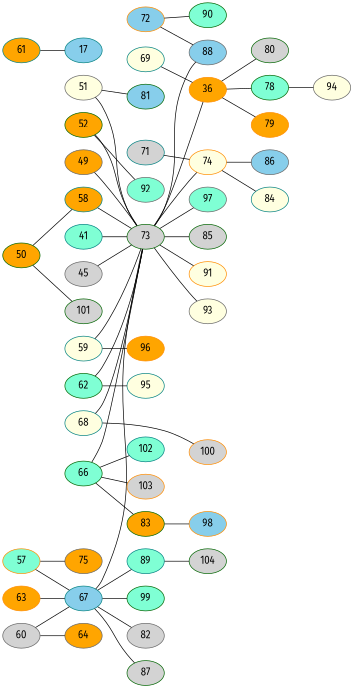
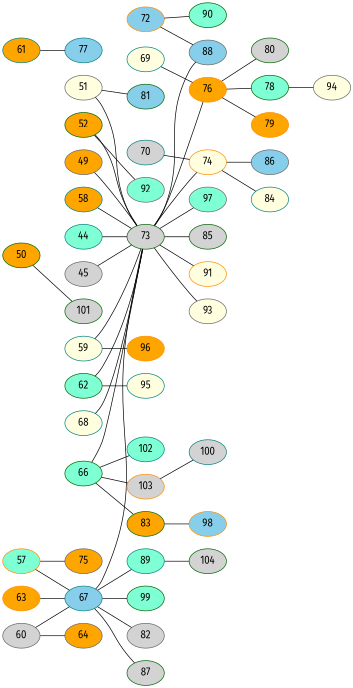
node "17": label "17" -> "77"
node "36": label "36" -> "76"
node "71": label "71" -> "70"
edge "58" -- "50": removed
node "41": label "41" -> "44"
edge "68" -- "100": now "103" -- "100"
node "100": color darkorange -> teal
